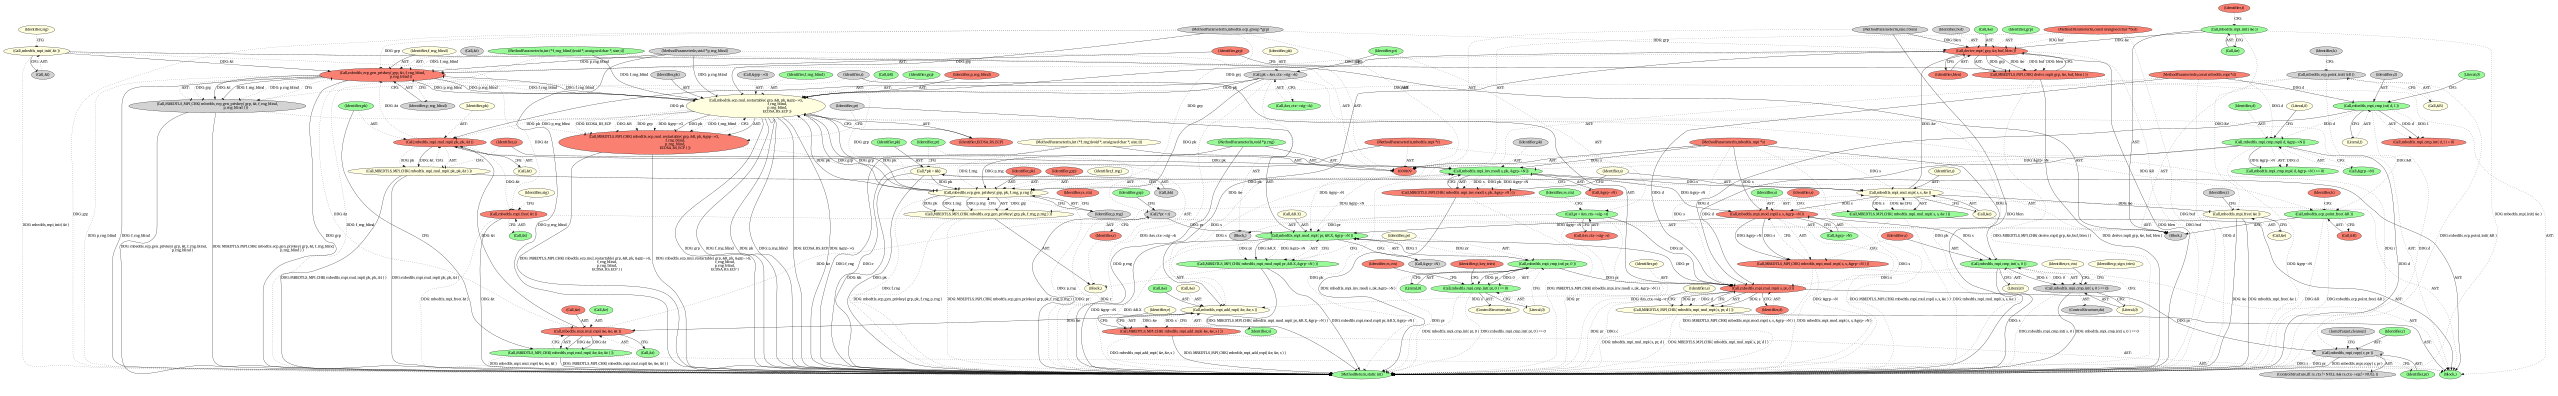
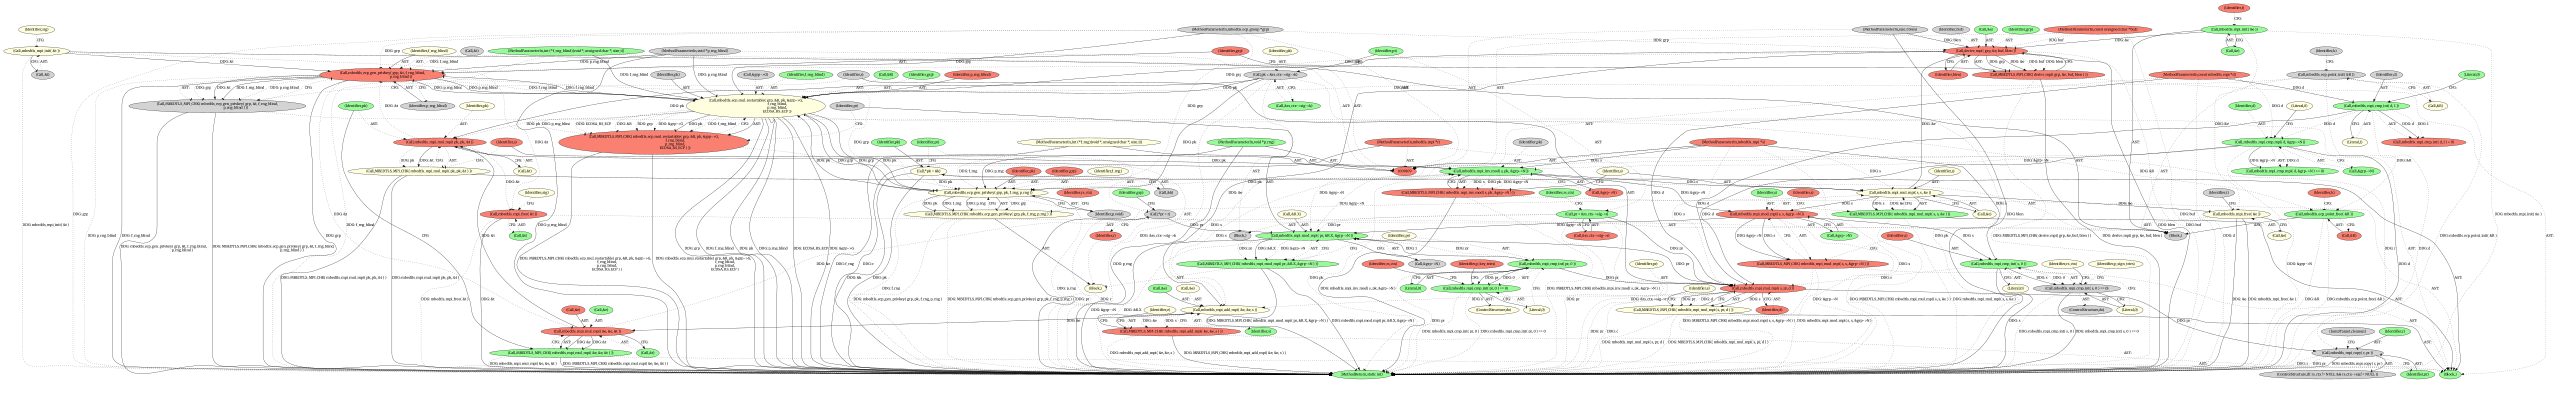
node "(Identifier,ECDSA_RS_ECP)": removed
edge "(MethodParameterIn,mbedtls_mpi *s)" -> "(Call,mbedtls_mpi_mod_mpi( s, s, &grp->N ))": removed, label "DDG: s"
edge "(Call,*pk = &k)" -> "(Call,mbedtls_ecp_gen_privkey( grp, pk, f_rng, p_rng ))": style solid -> dotted
node "(Identifier,p_rng)": label "(Identifier,p_rng)" -> "(Identifier,p_void)"
